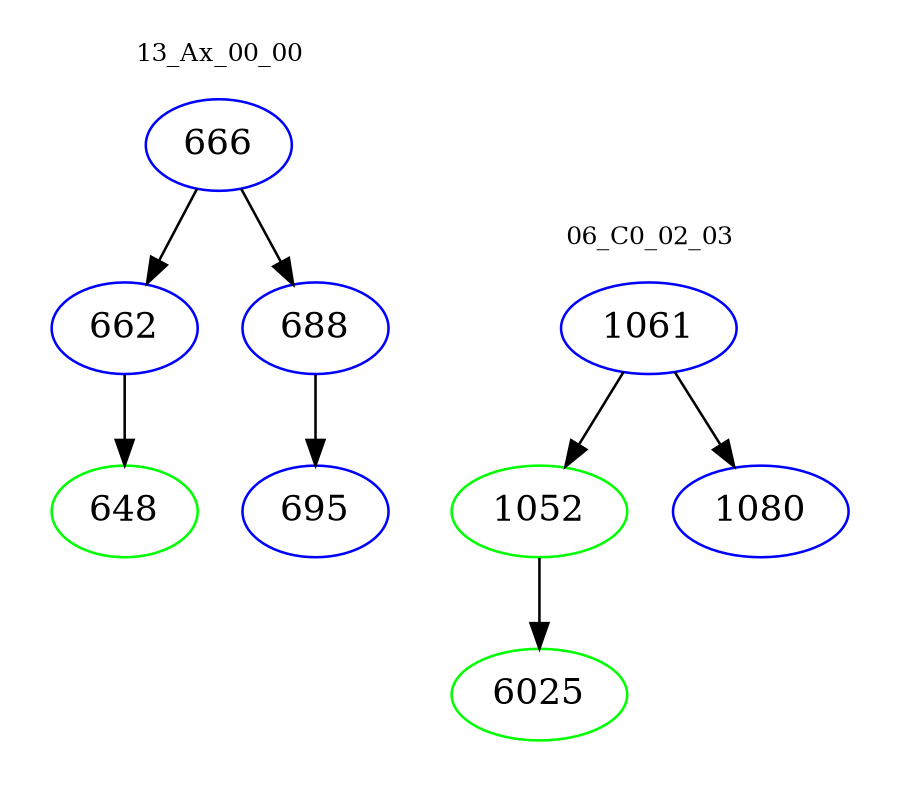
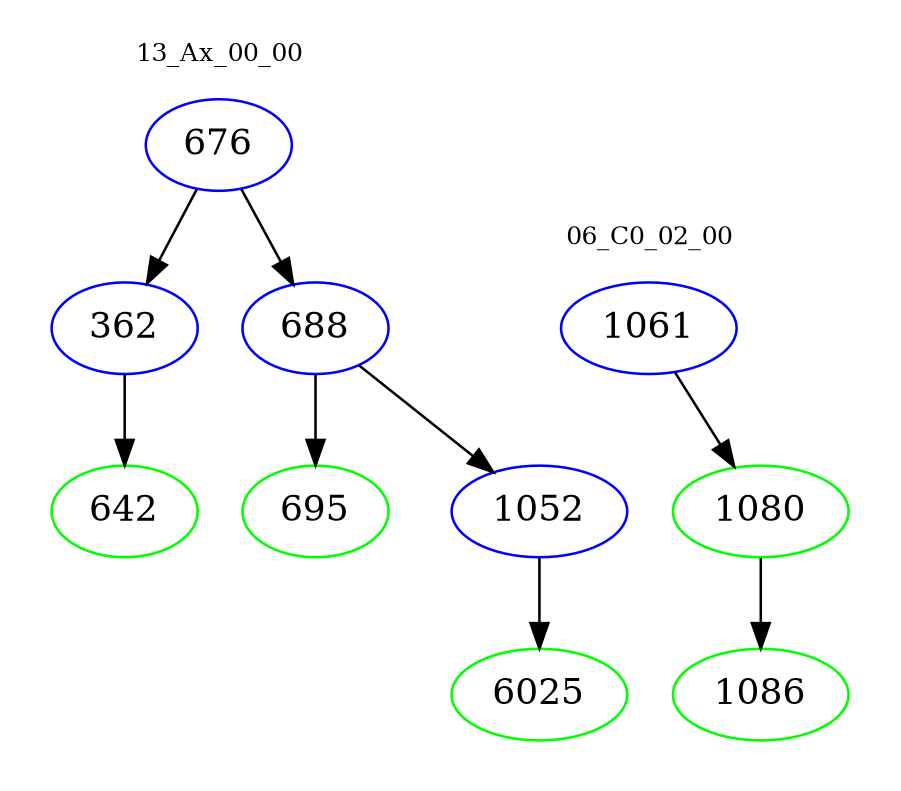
node "666": label "666" -> "676"
cluster "06_C0_02_03": label "06_C0_02_03" -> "06_C0_02_00"
node "662": label "662" -> "362"
edge "1061" -> "1052": now "688" -> "1052"
node "648": label "648" -> "642"
node "695": color blue -> green
node "1052": color green -> blue
node "1080": color blue -> green
node "1086": added
